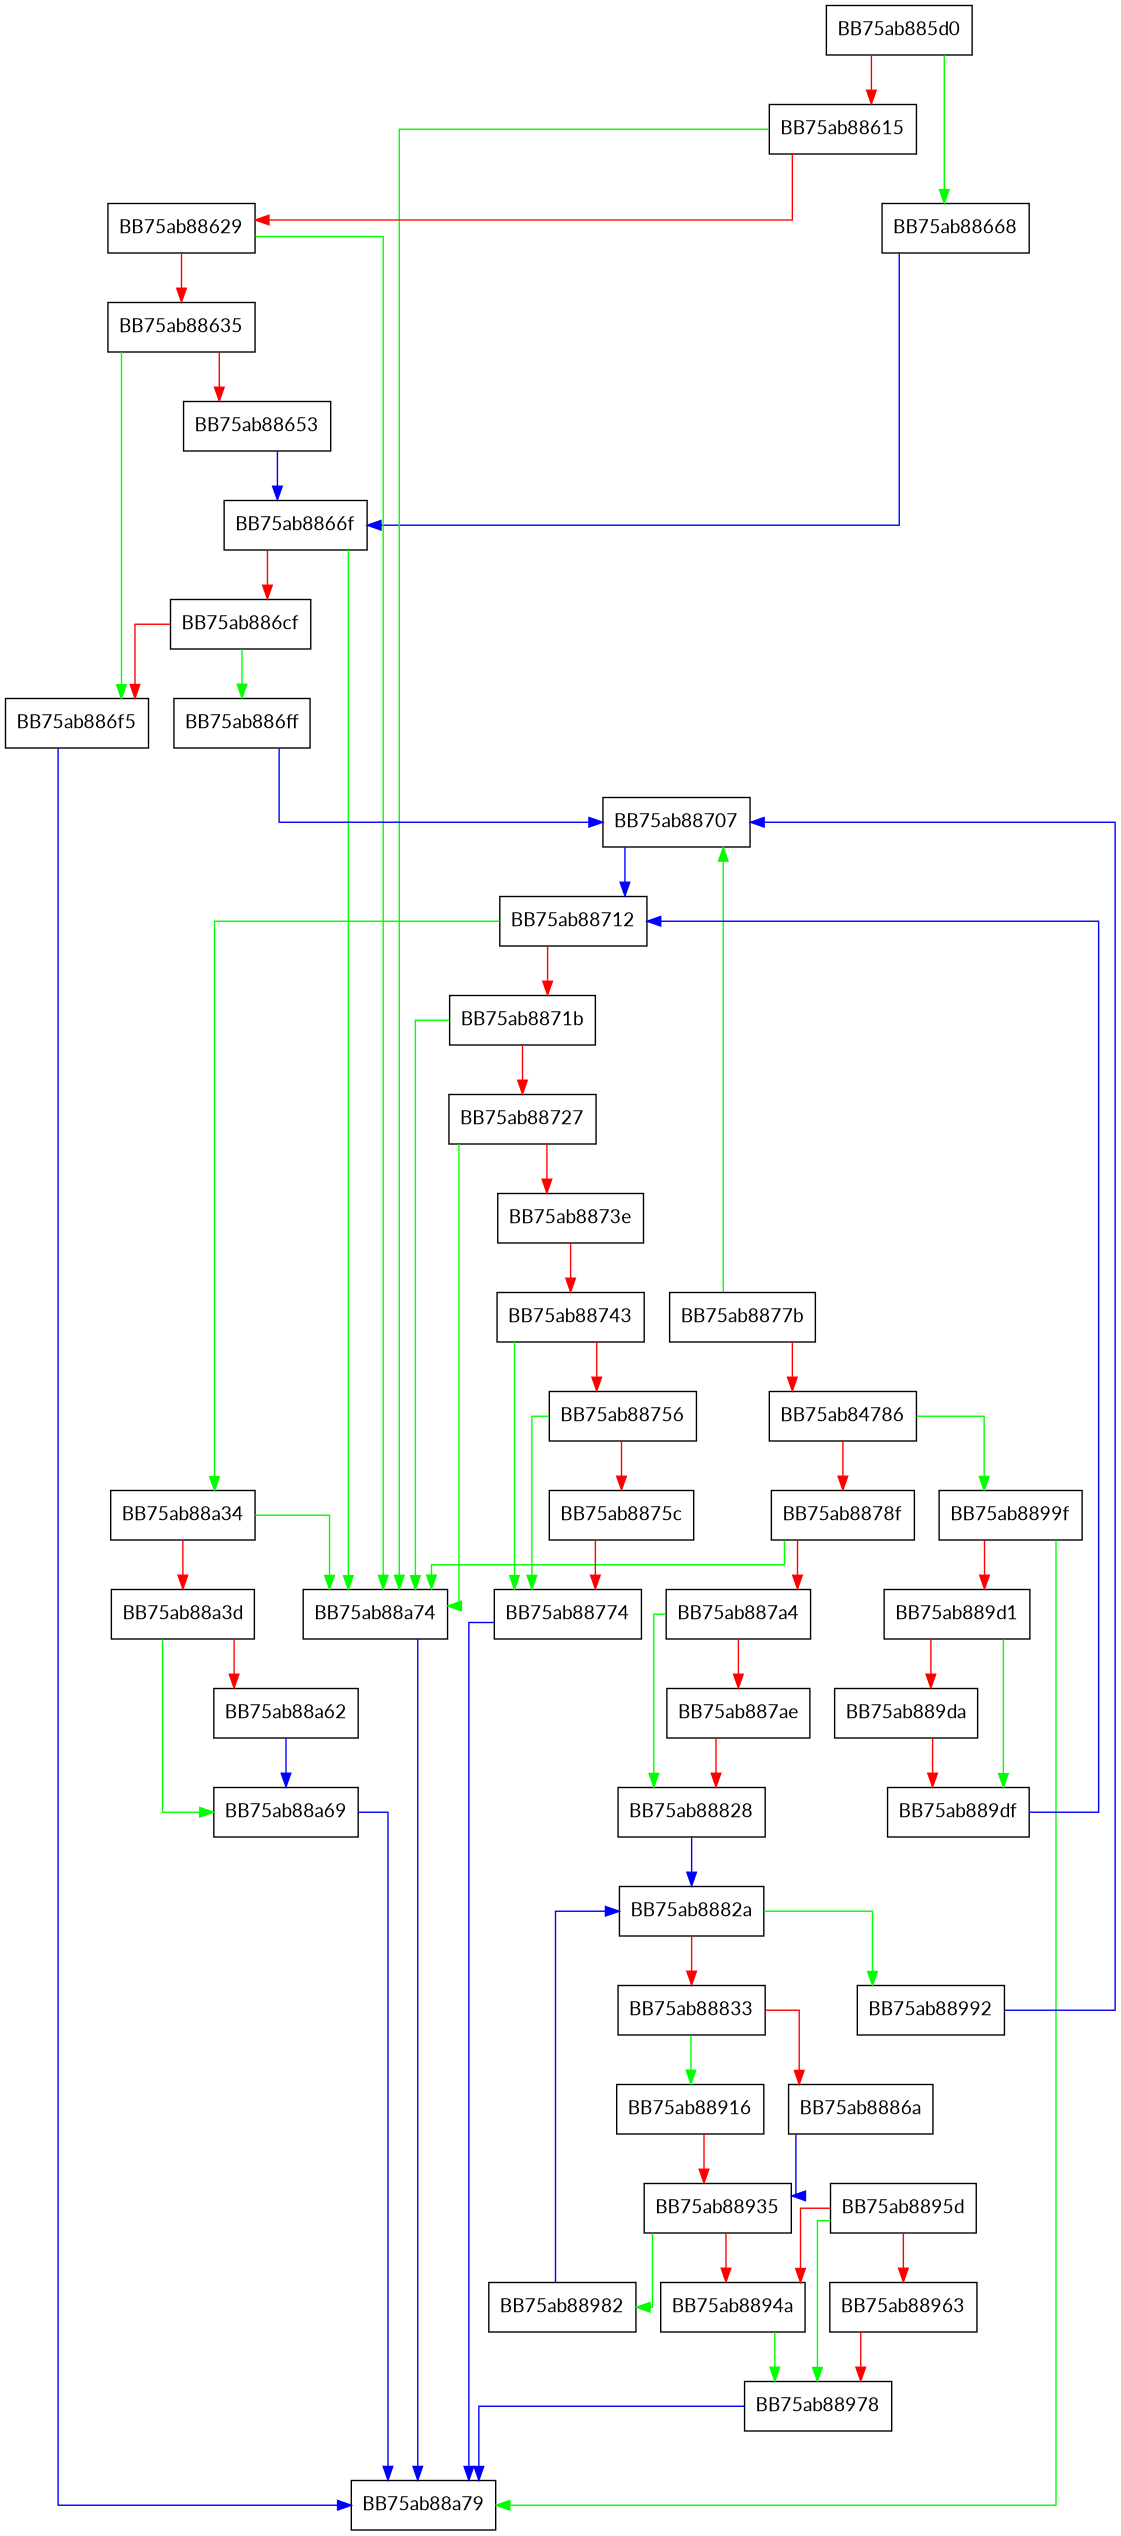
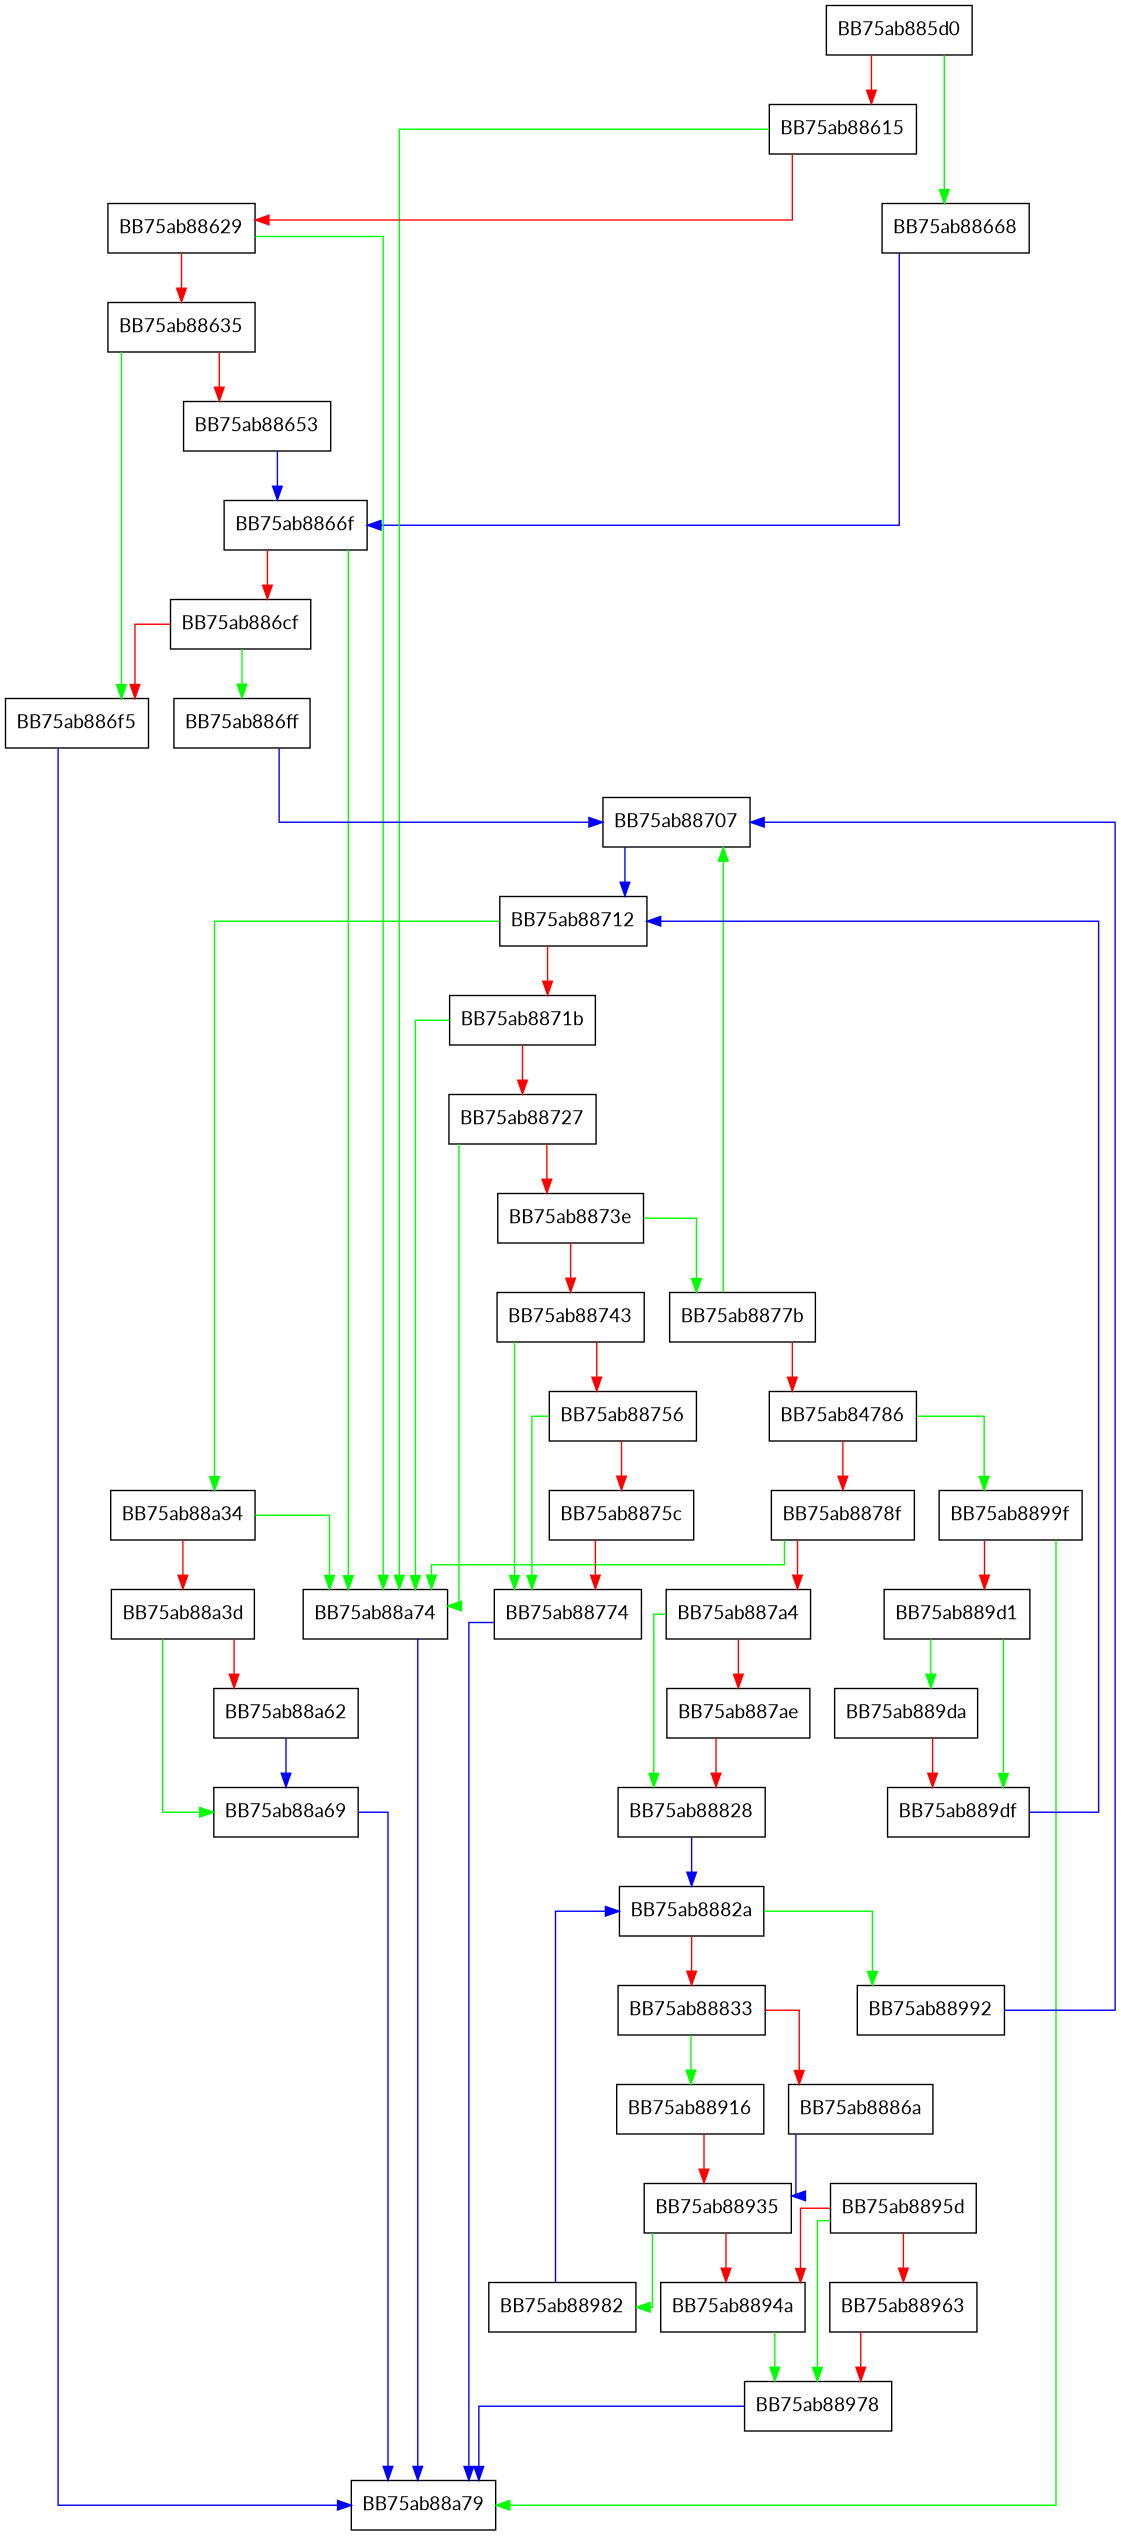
edge "BB75ab8873e" -> "BB75ab8877b": added
edge "BB75ab889d1" -> "BB75ab889da": color red -> green
